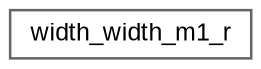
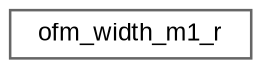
node "width_width_m1_r": label "width_width_m1_r" -> "ofm_width_m1_r"
